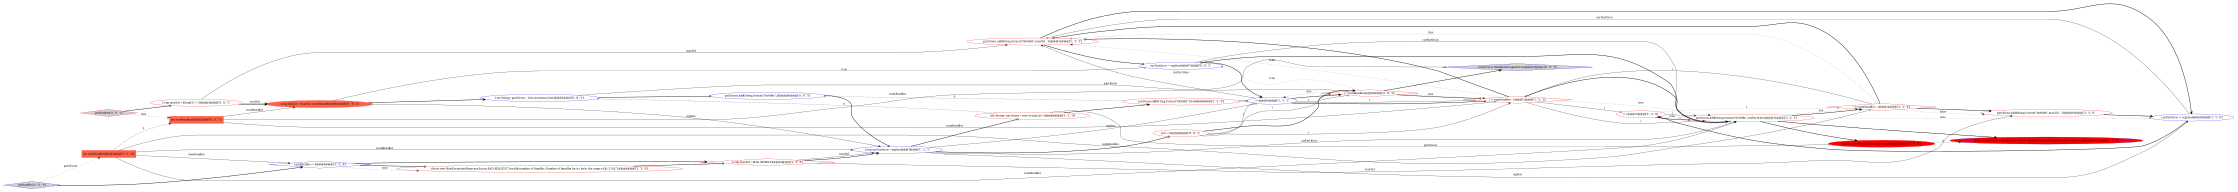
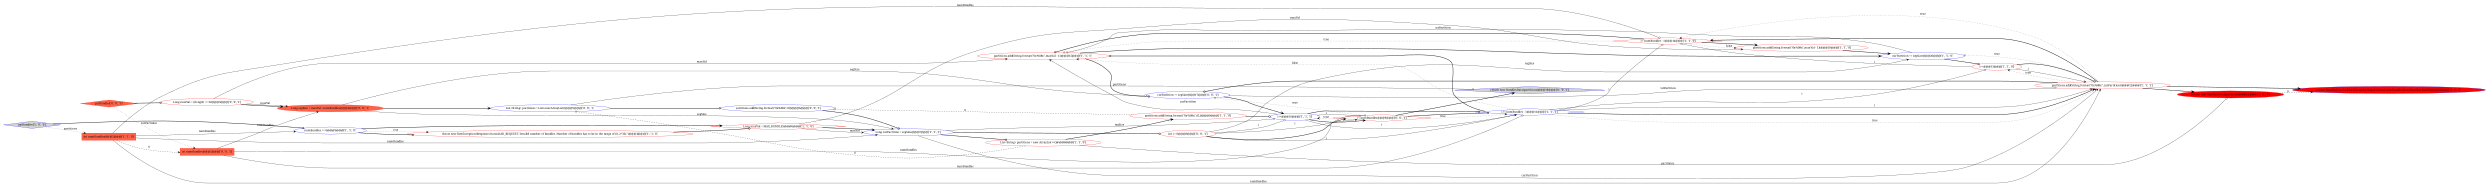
edge "Long segSize = maxVal / numBundles@@@4@@@['0', '0', '1']" -> "curPartition += segSize@@@17@@@['0', '0', '1']": label "true" -> "segSize"
edge "i != numBundles - 1@@@14@@@['1', '1', '0']" -> "i != numBundles - 1@@@11@@@['1', '1', '1']": reversed
node "i != numBundles - 1@@@11@@@['1', '1', '1']": color red -> blue
edge "i++@@@13@@@['1', '1', '0']" -> "i != numBundles - 1@@@14@@@['1', '1', '0']": style dotted -> solid
node "getBundles['0', '0', '1']": fillcolor lightgray -> tomato
edge "getBundles['0', '0', '1']" -> "int numBundles@@@2@@@['0', '0', '1']": label "true" -> "curPartition"
node "numBundles <= 0@@@3@@@['1', '1', '0']": shape diamond -> ellipse
edge "Long curPartition = segSize@@@7@@@['1', '1', '1']" -> "curPartition += segSize@@@20@@@['1', '1', '0']": now "int i = 0@@@8@@@['0', '0', '1']" -> "curPartition += segSize@@@20@@@['1', '1', '0']"
edge "getBundles['1', '0', '0']" -> "numBundles <= 0@@@3@@@['1', '1', '0']": arrowhead vee -> odot
